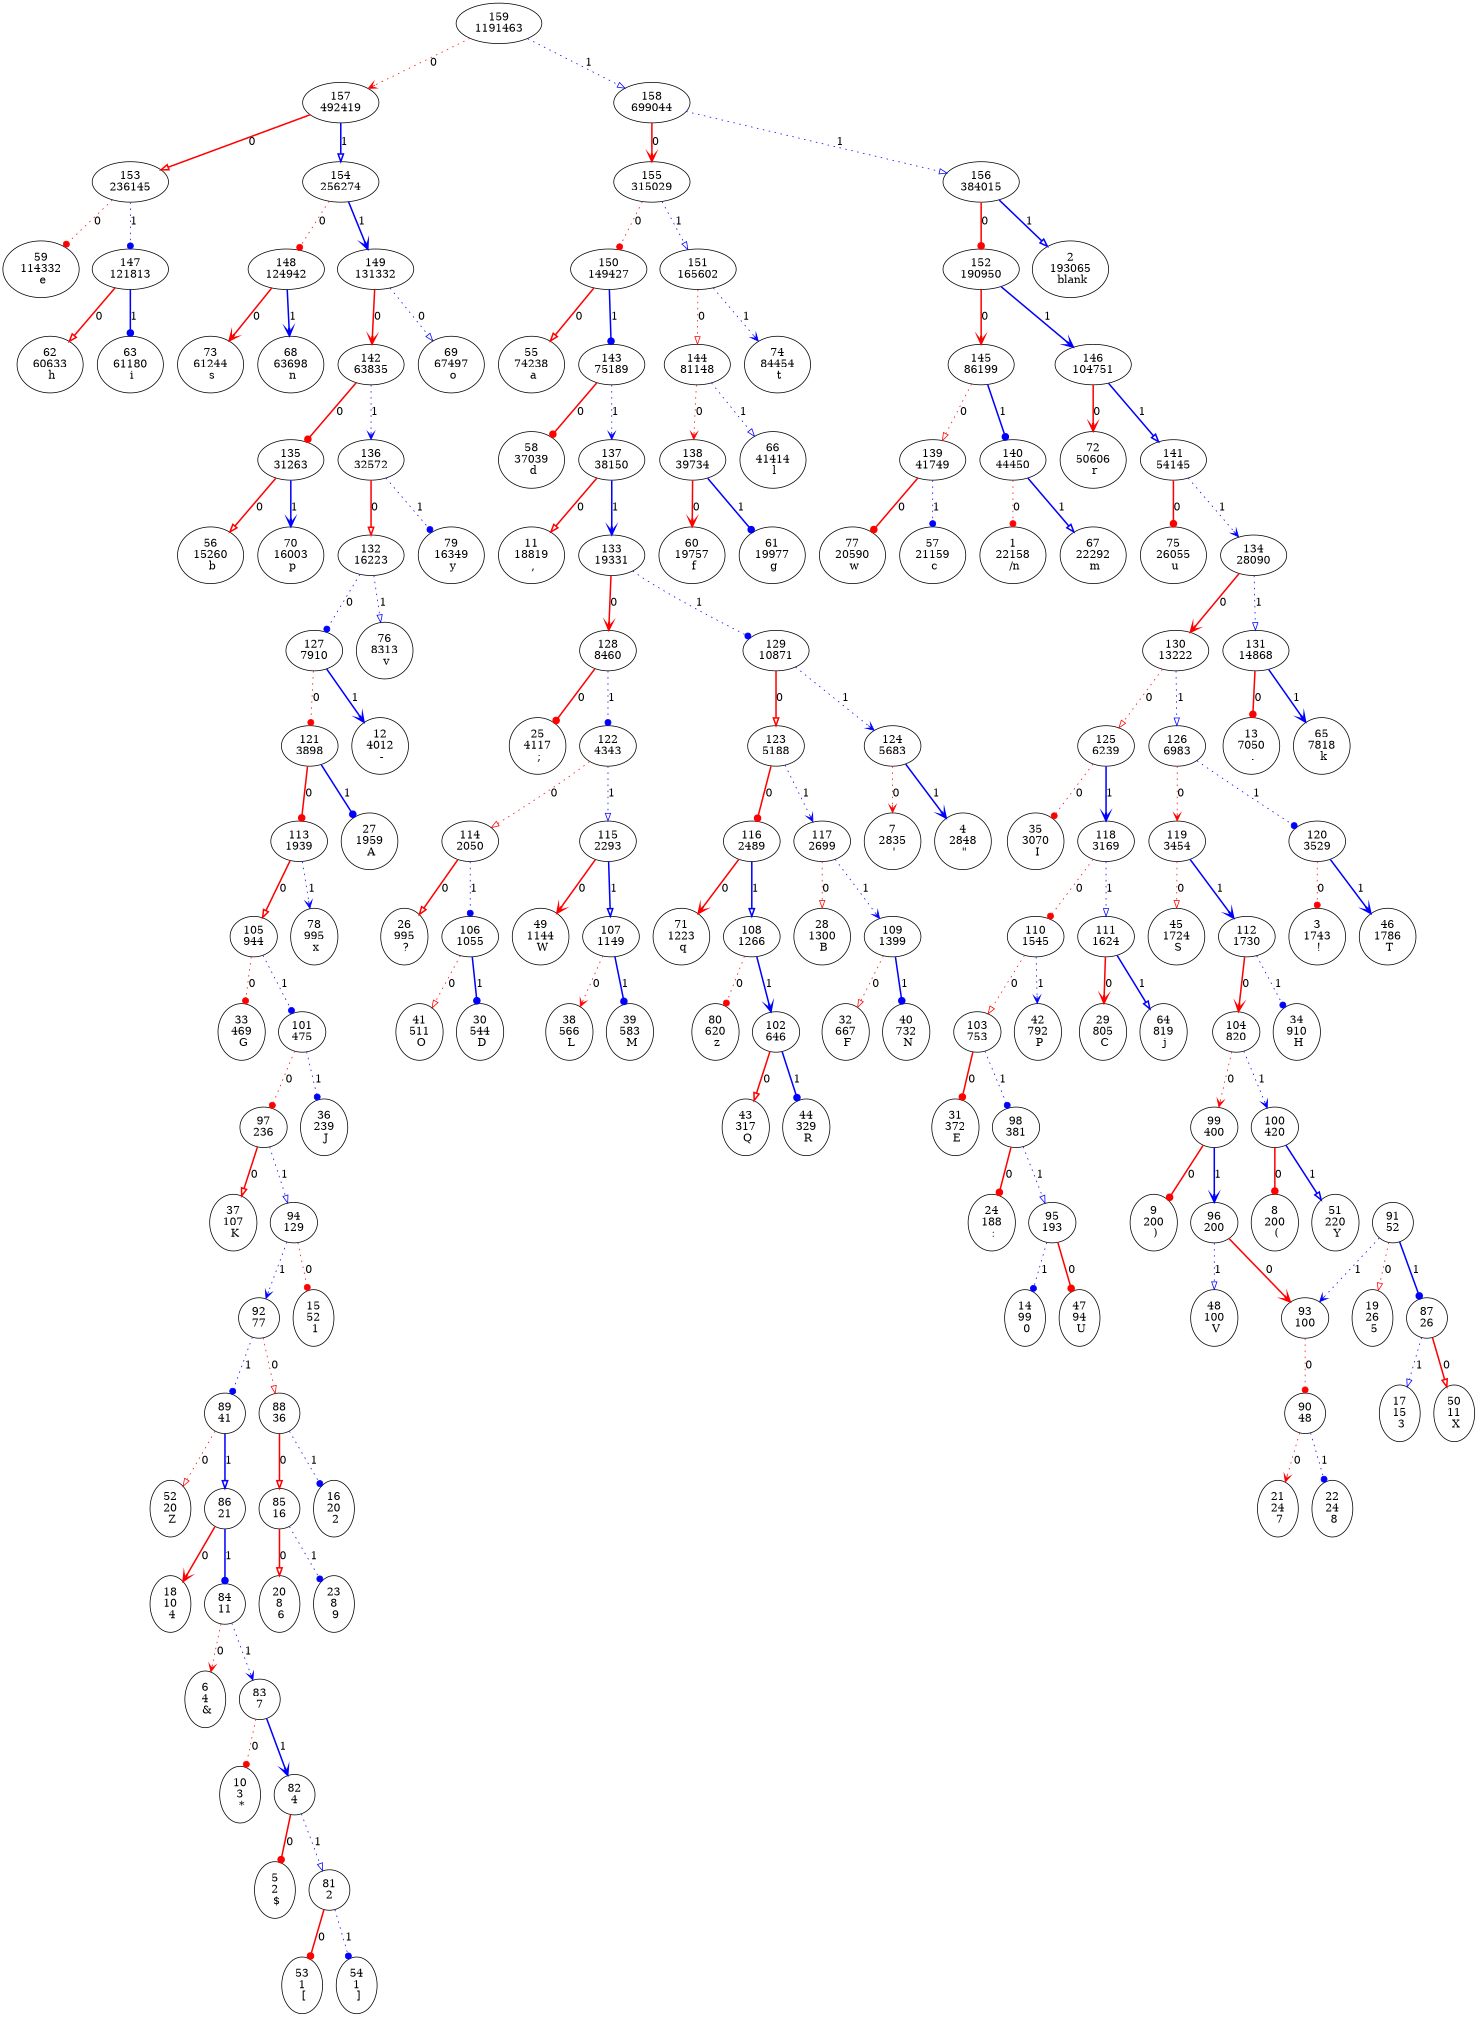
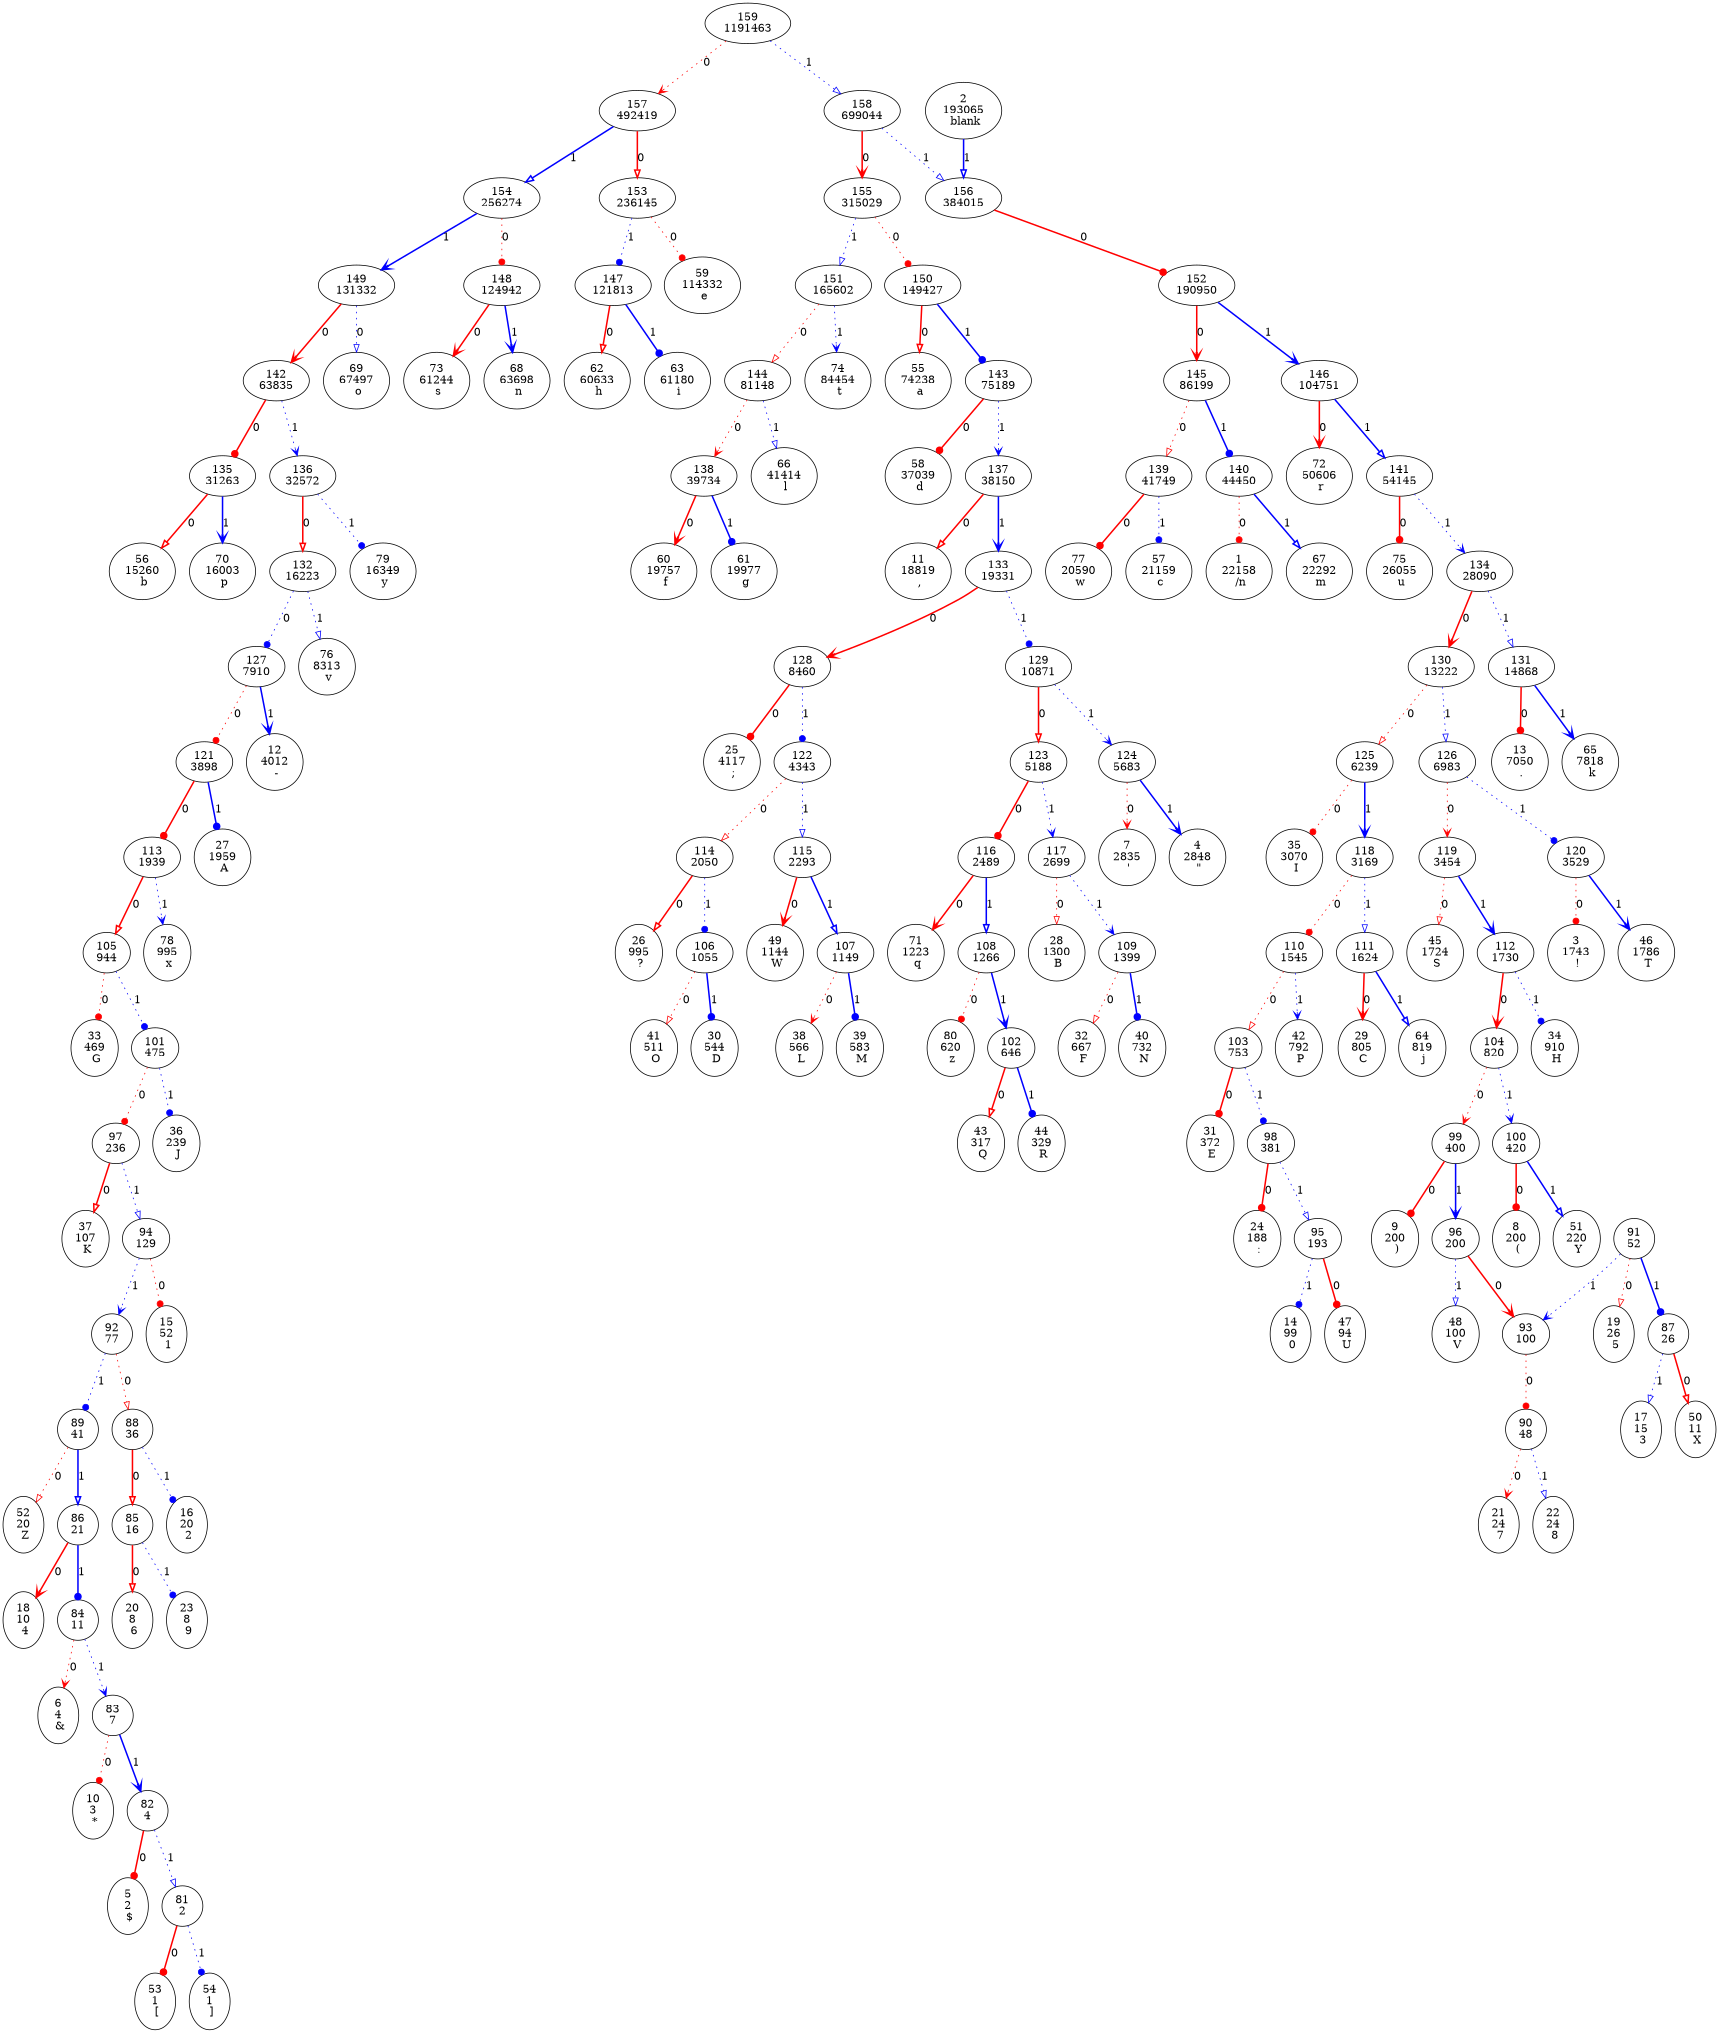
edge "156 384015" -> "2 193065 blank": reversed
edge "90 48" -> "22 24 8": arrowhead dot -> onormal
